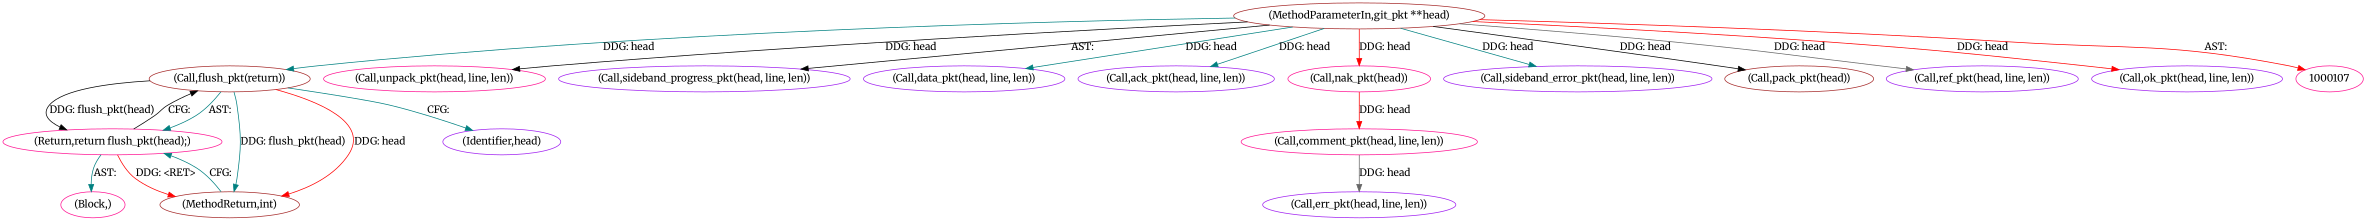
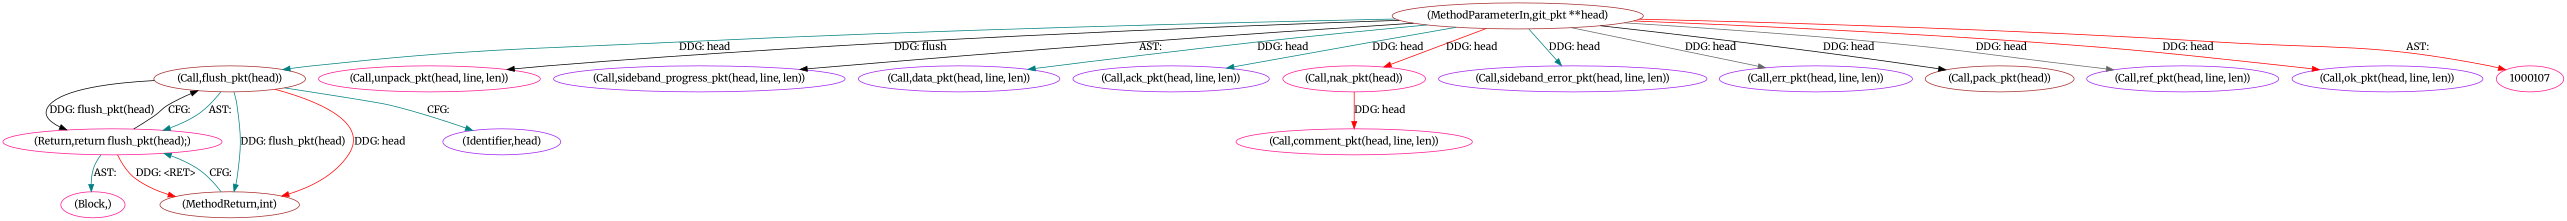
edge "(MethodParameterIn,git_pkt **head)" -> "(Call,unpack_pkt(head, line, len))": label "DDG: head" -> "DDG: flush"
node "(Call,flush_pkt(return))": label "(Call,flush_pkt(return))" -> "(Call,flush_pkt(head))"
edge "(Call,comment_pkt(head, line, len))" -> "(Call,err_pkt(head, line, len))": now "(MethodParameterIn,git_pkt **head)" -> "(Call,err_pkt(head, line, len))"
